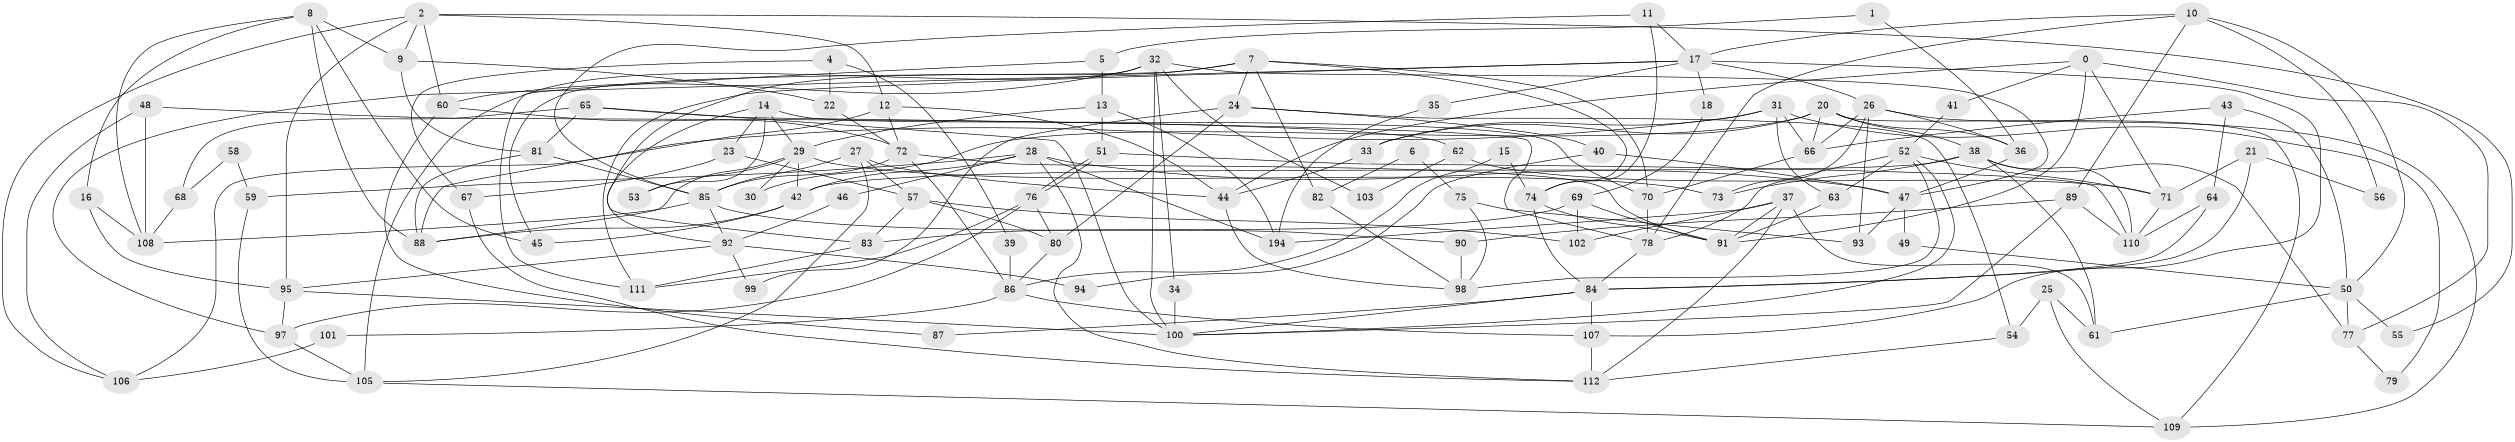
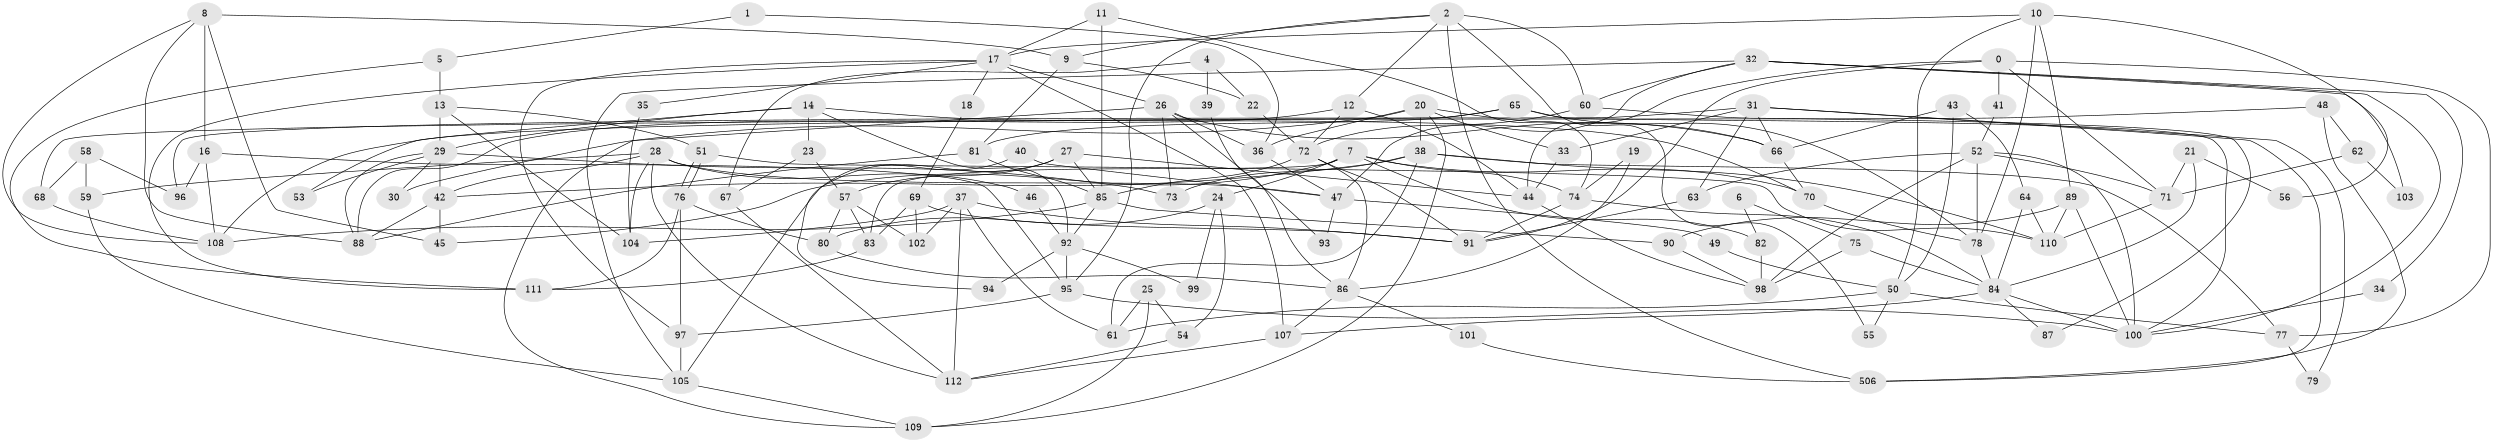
edge "24" -- "40": removed
node "15": label "15" -> "19"
node "96": added
edge "75" -- "93": now "75" -- "84"
node "194": label "194" -> "104"
node "106": label "106" -> "506"
